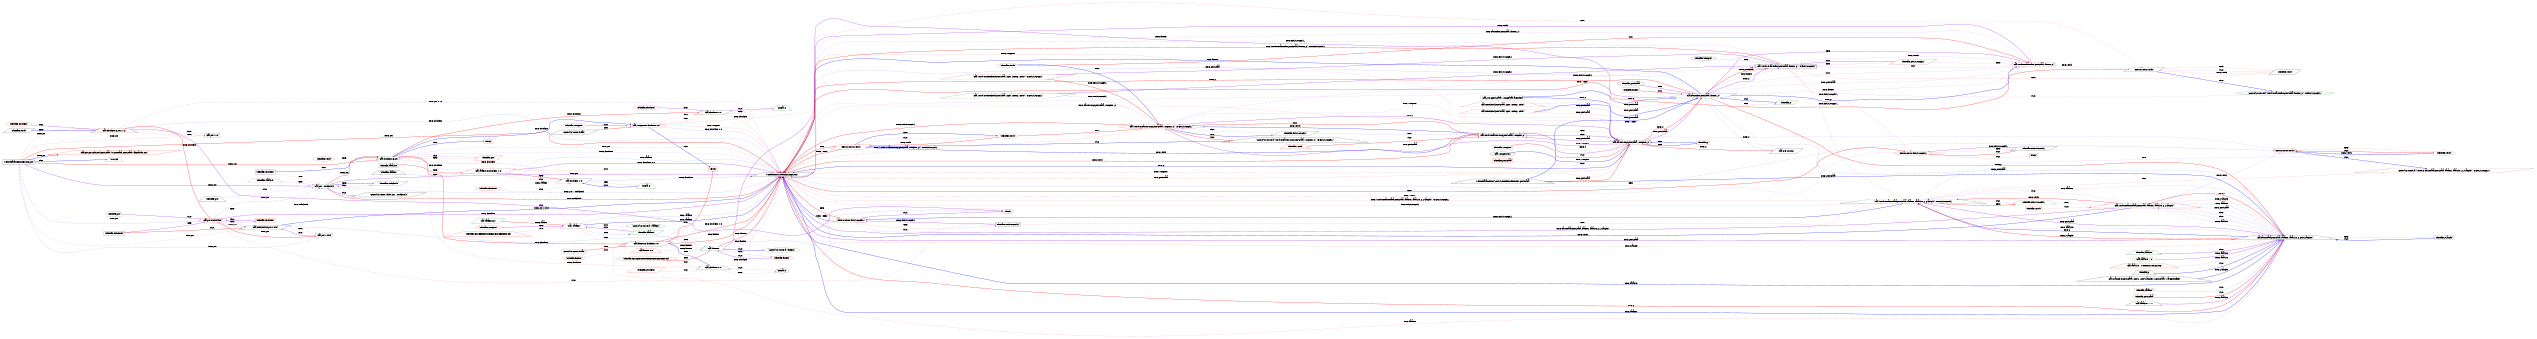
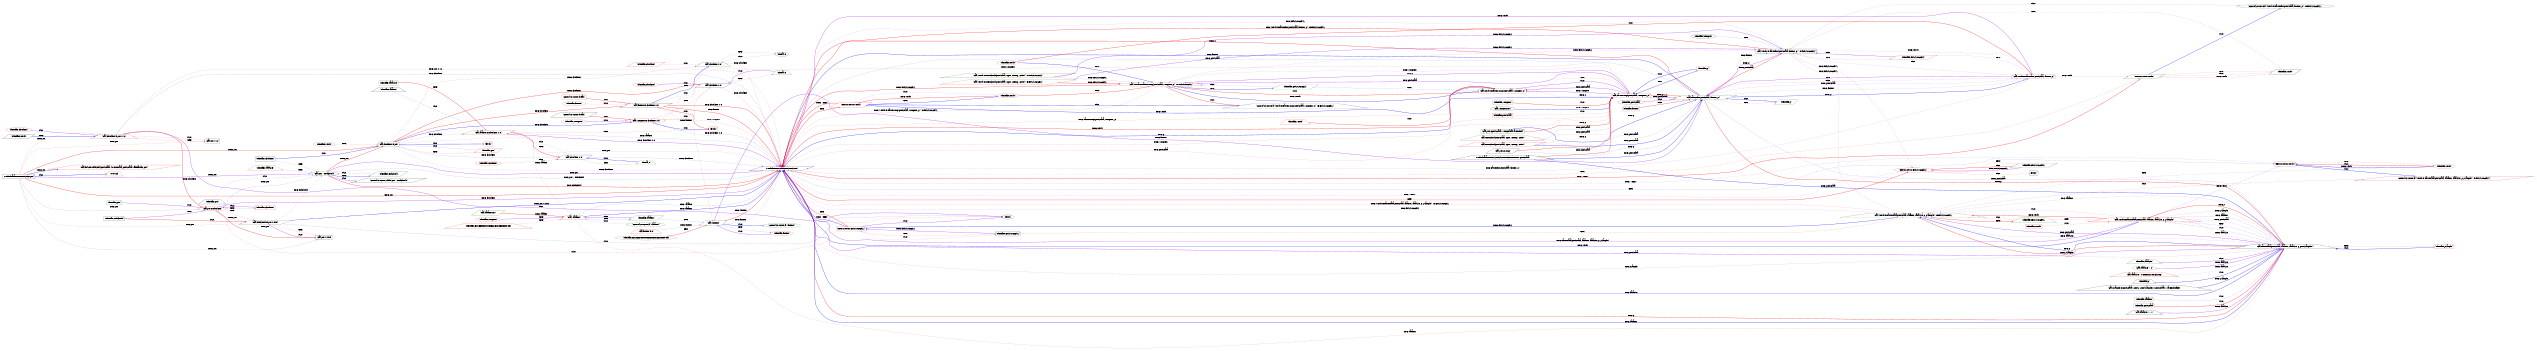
edge "(Call,p = &pDLSData->wsmpData[waveIndex])" -> "(Call,Parse_wsmp(pDLSData, wsmpPos, p))": color blue -> red
edge "(Call,Parse_fmt(pDLSData, fmtPos, p))" -> "(Call,p = &wsmp)": reversed
